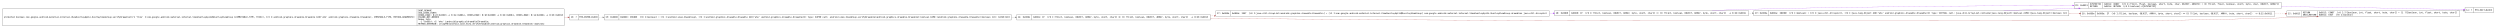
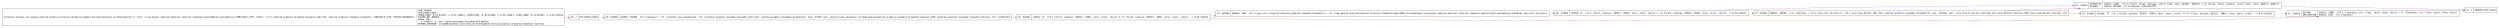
node "14: ?": text "MTH_EXIT_BLOCK" -> "RENAME_EXIT_BLOCK"
